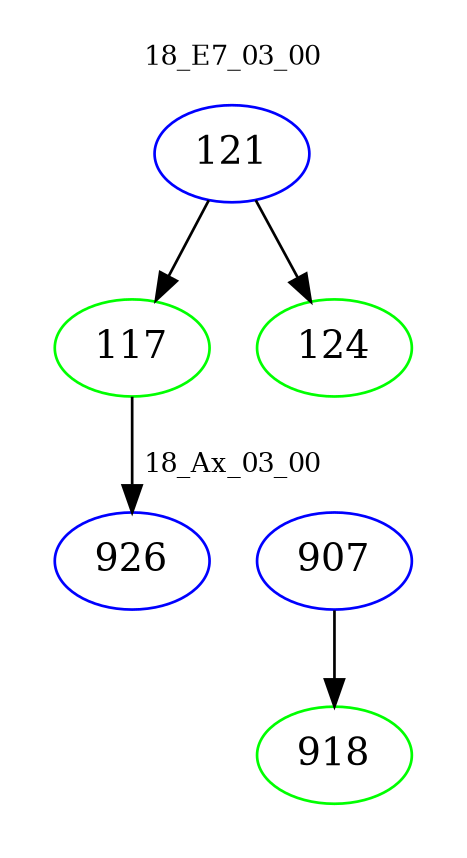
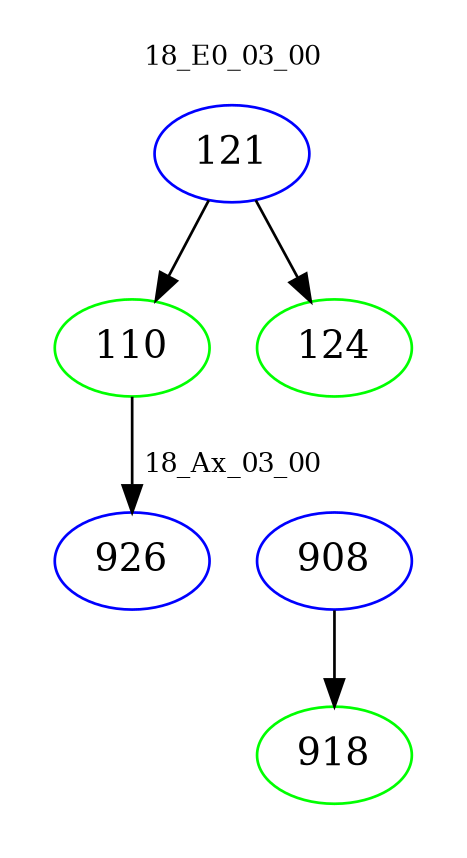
cluster "18_E7_03_00": label "18_E7_03_00" -> "18_E0_03_00"
node "117": label "117" -> "110"
node "907": label "907" -> "908"
